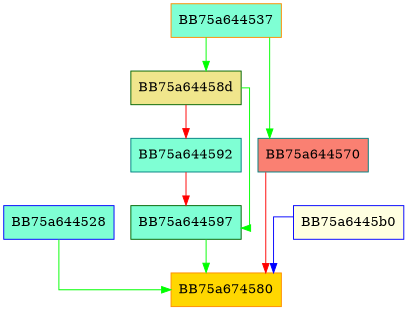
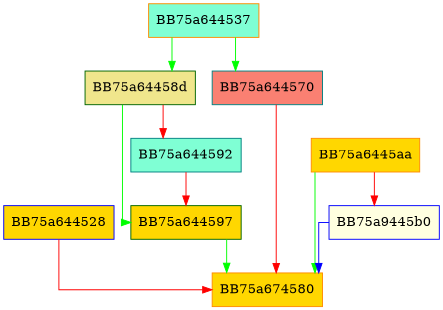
node "BB75a6445aa": added
node "BB75a644528": fillcolor aquamarine -> gold
node "BB75a644597": fillcolor aquamarine -> gold
node "BB75a6445b0": label "BB75a6445b0" -> "BB75a9445b0"
edge "BB75a644528" -> "BB75a674580": color green -> red
